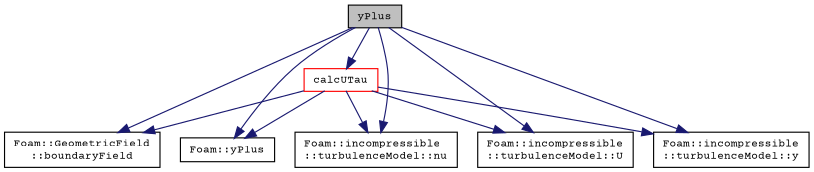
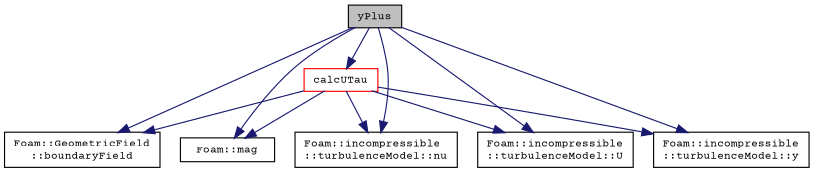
node "Foam::yPlus": label "Foam::yPlus" -> "Foam::mag"
